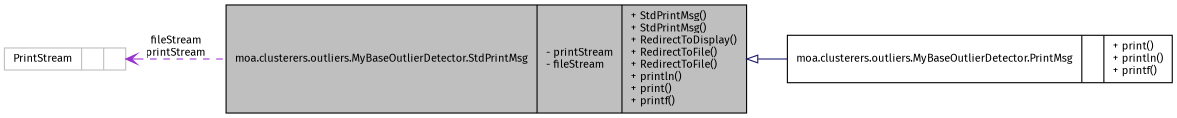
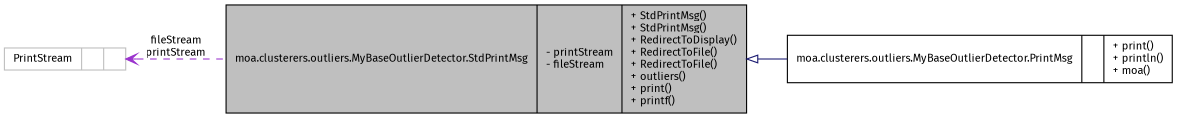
node "moa.clusterers.outliers.MyBaseOutlierDetector.PrintMsg": text "+ printf()" -> "+ moa()"
node "moa.clusterers.outliers.MyBaseOutlierDetector.StdPrintMsg": text "+ println()" -> "+ outliers()"
